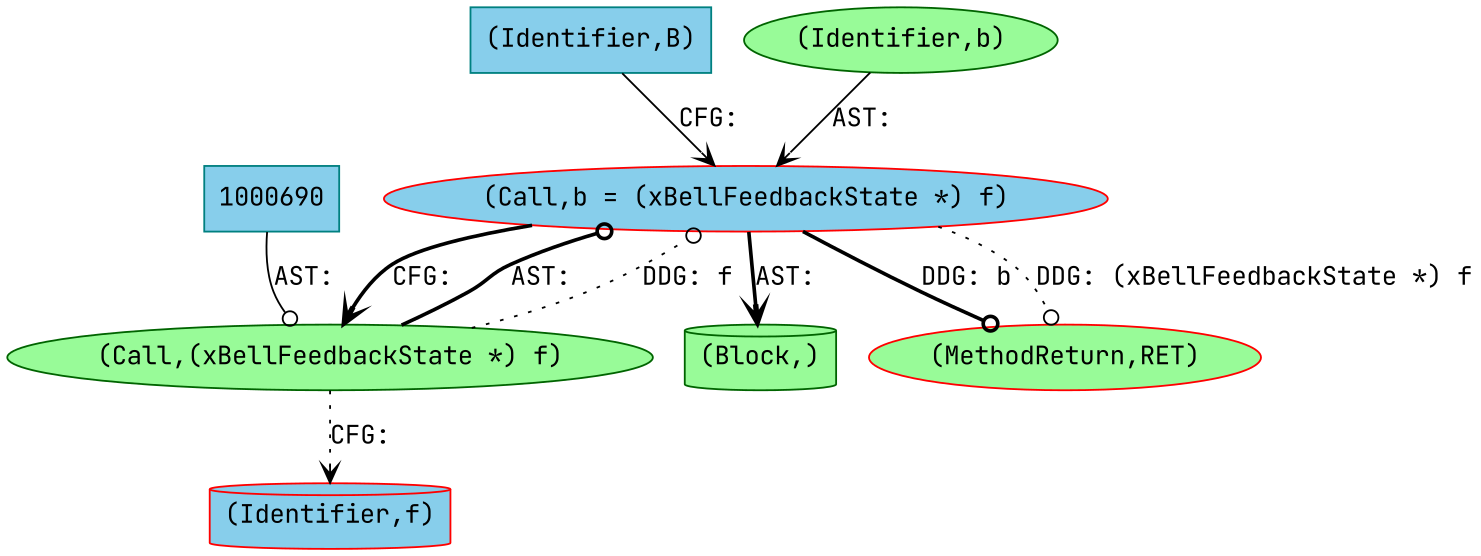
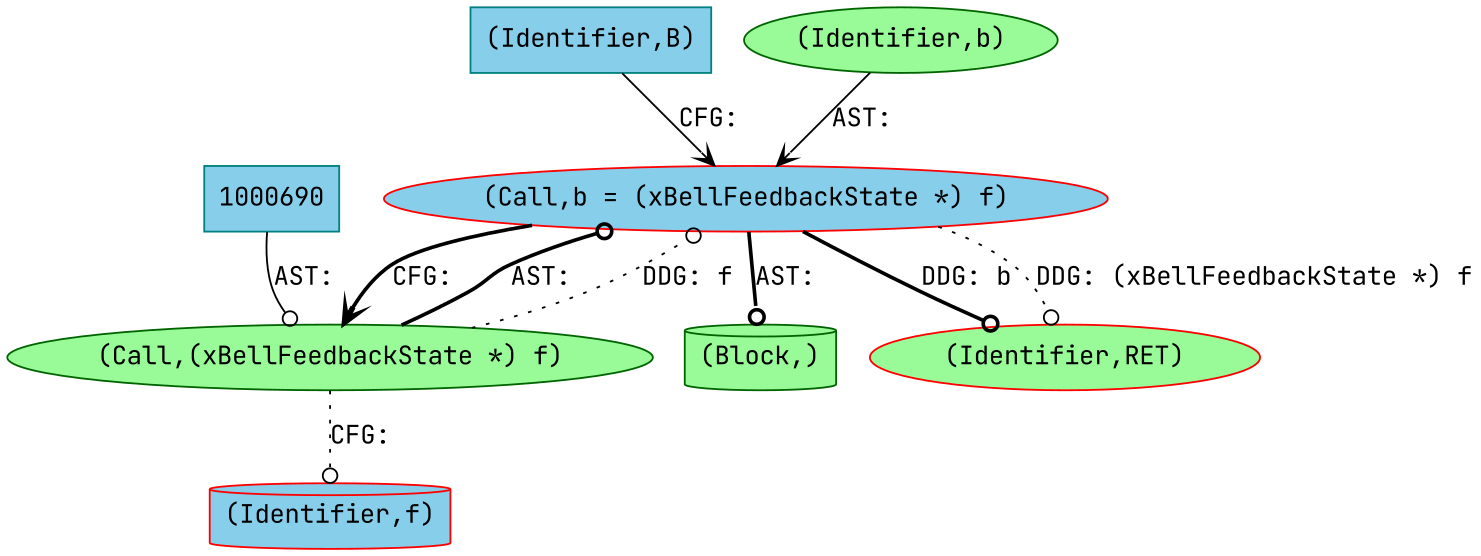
edge "(Call,b = (xBellFeedbackState *) f)" -> "(Block,)": arrowhead vee -> odot
node "(MethodReturn,RET)": label "(MethodReturn,RET)" -> "(Identifier,RET)"
edge "(Call,(xBellFeedbackState *) f)" -> "(Identifier,f)": arrowhead vee -> odot
